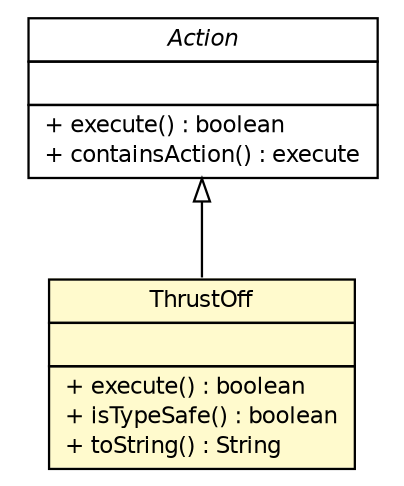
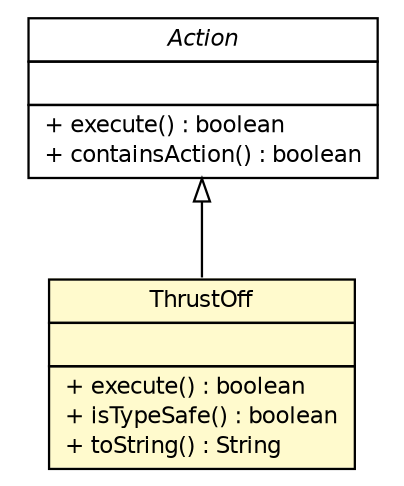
node "Action": text "+ containsAction() : execute" -> "+ containsAction() : boolean"
